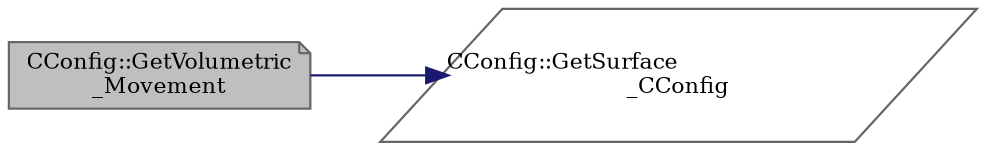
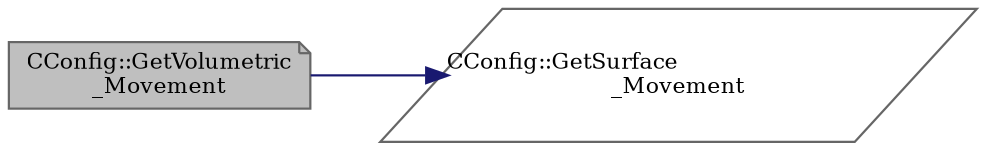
node "CConfig::GetSurface _CConfig": label "CConfig::GetSurface _CConfig" -> "CConfig::GetSurface _Movement"
